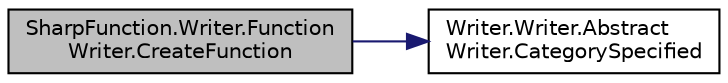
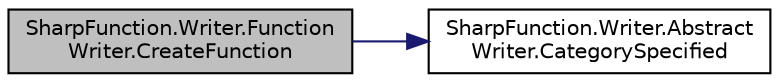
node "Writer.Writer.Abstract Writer.CategorySpecified": label "Writer.Writer.Abstract Writer.CategorySpecified" -> "SharpFunction.Writer.Abstract Writer.CategorySpecified"
